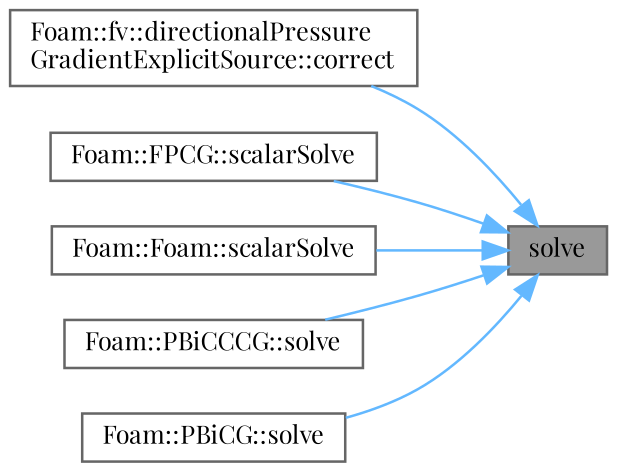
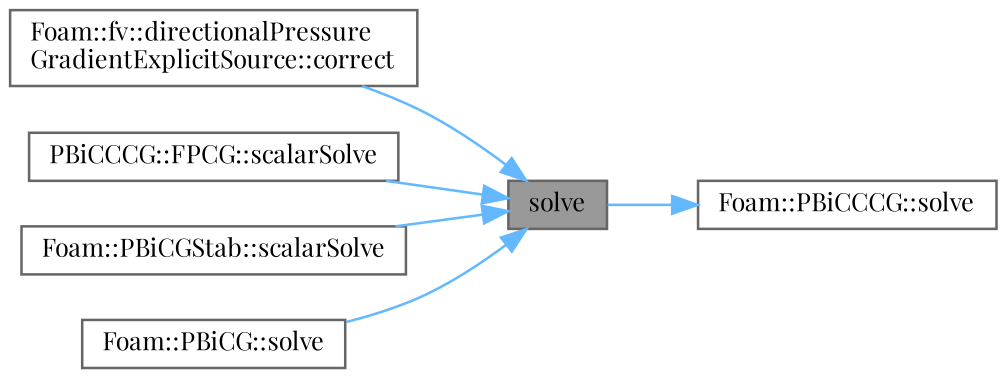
node "Foam::FPCG::scalarSolve": label "Foam::FPCG::scalarSolve" -> "PBiCCCG::FPCG::scalarSolve"
node "Foam::Foam::scalarSolve": label "Foam::Foam::scalarSolve" -> "Foam::PBiCGStab::scalarSolve"
edge "Foam::PBiCCCG::solve" -> "solve": reversed
